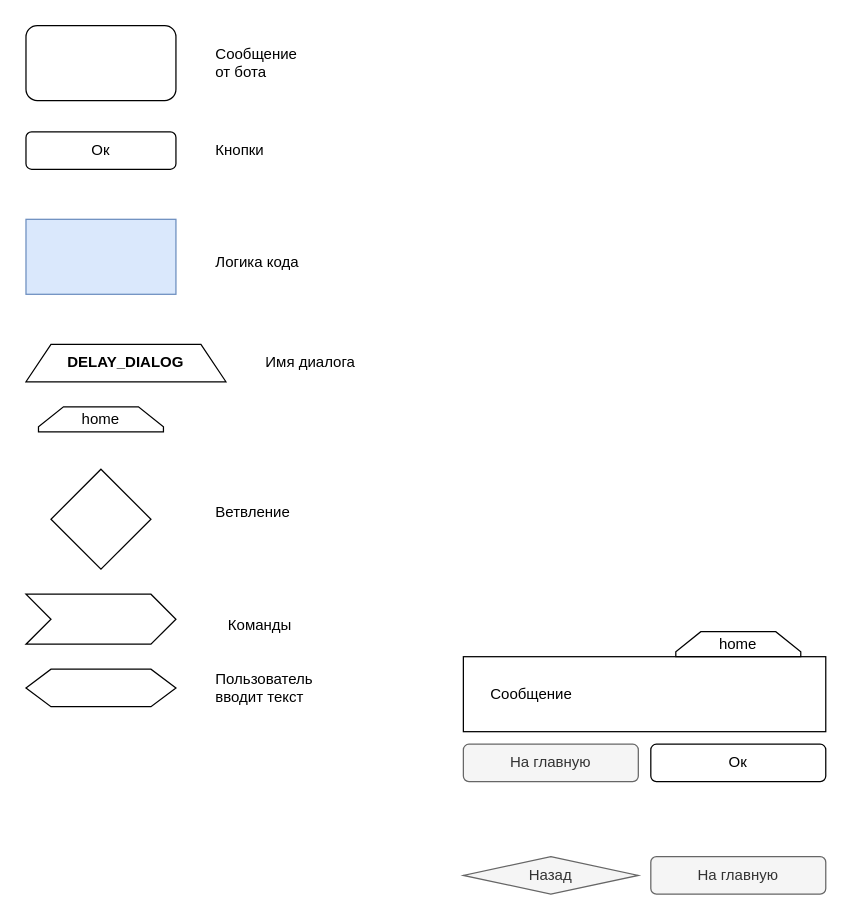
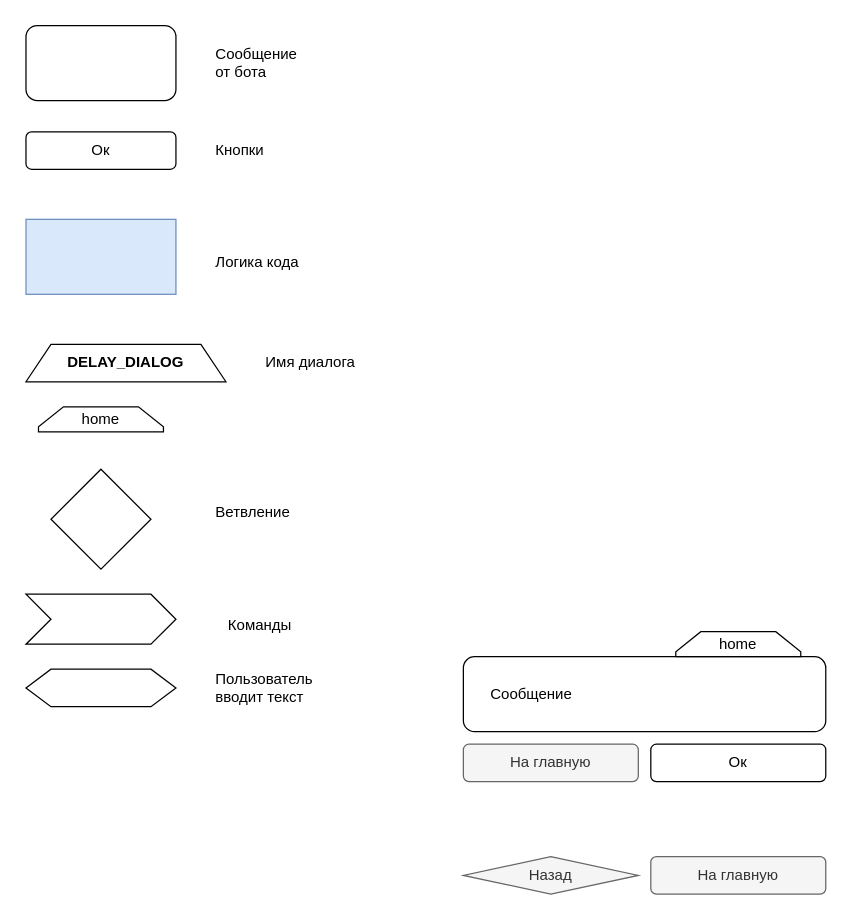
node "Сообщение": shape rectangle -> rounded rectangle
